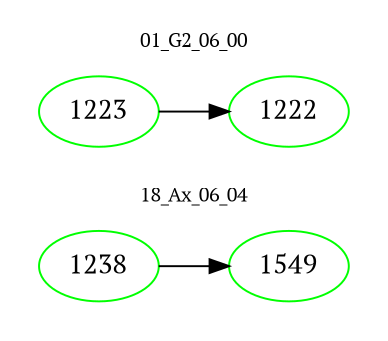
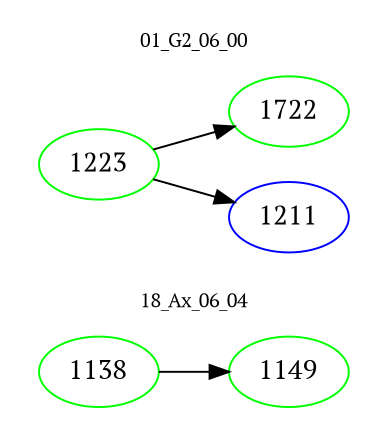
node "1222": label "1222" -> "1722"
node "1211": added
node "1238": label "1238" -> "1138"
node "1549": label "1549" -> "1149"
